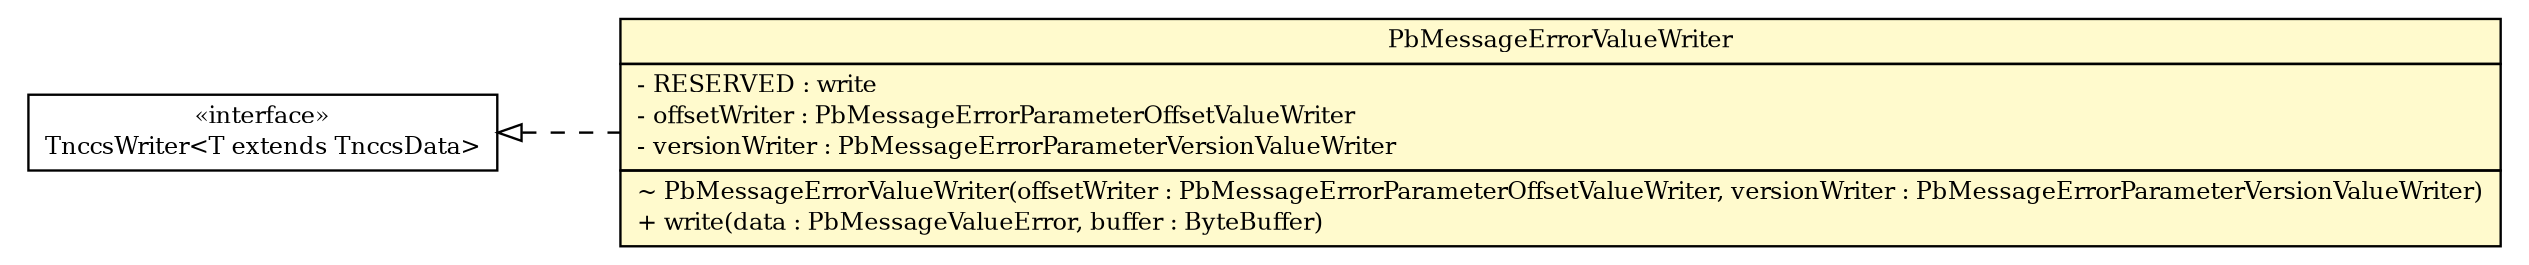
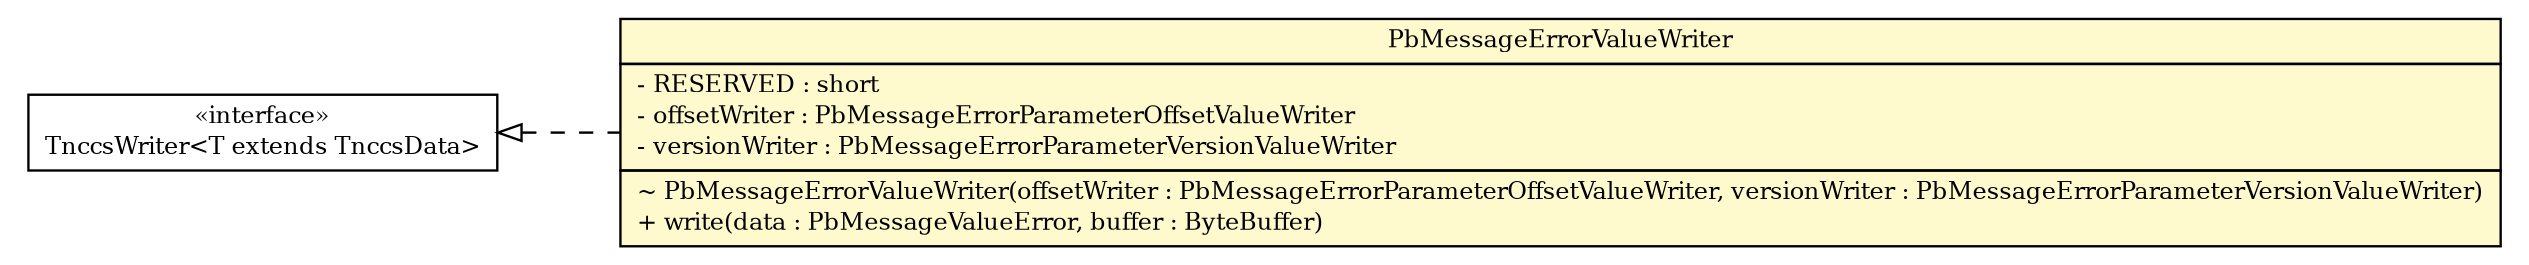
node "PbMessageErrorValueWriter": text "- RESERVED : write" -> "- RESERVED : short"
